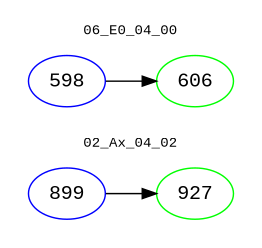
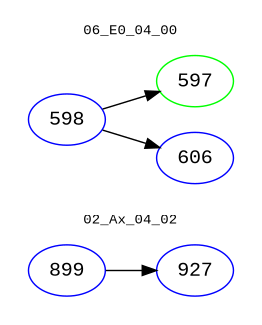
node "597": added
node "606": color green -> blue
node "927": color green -> blue
